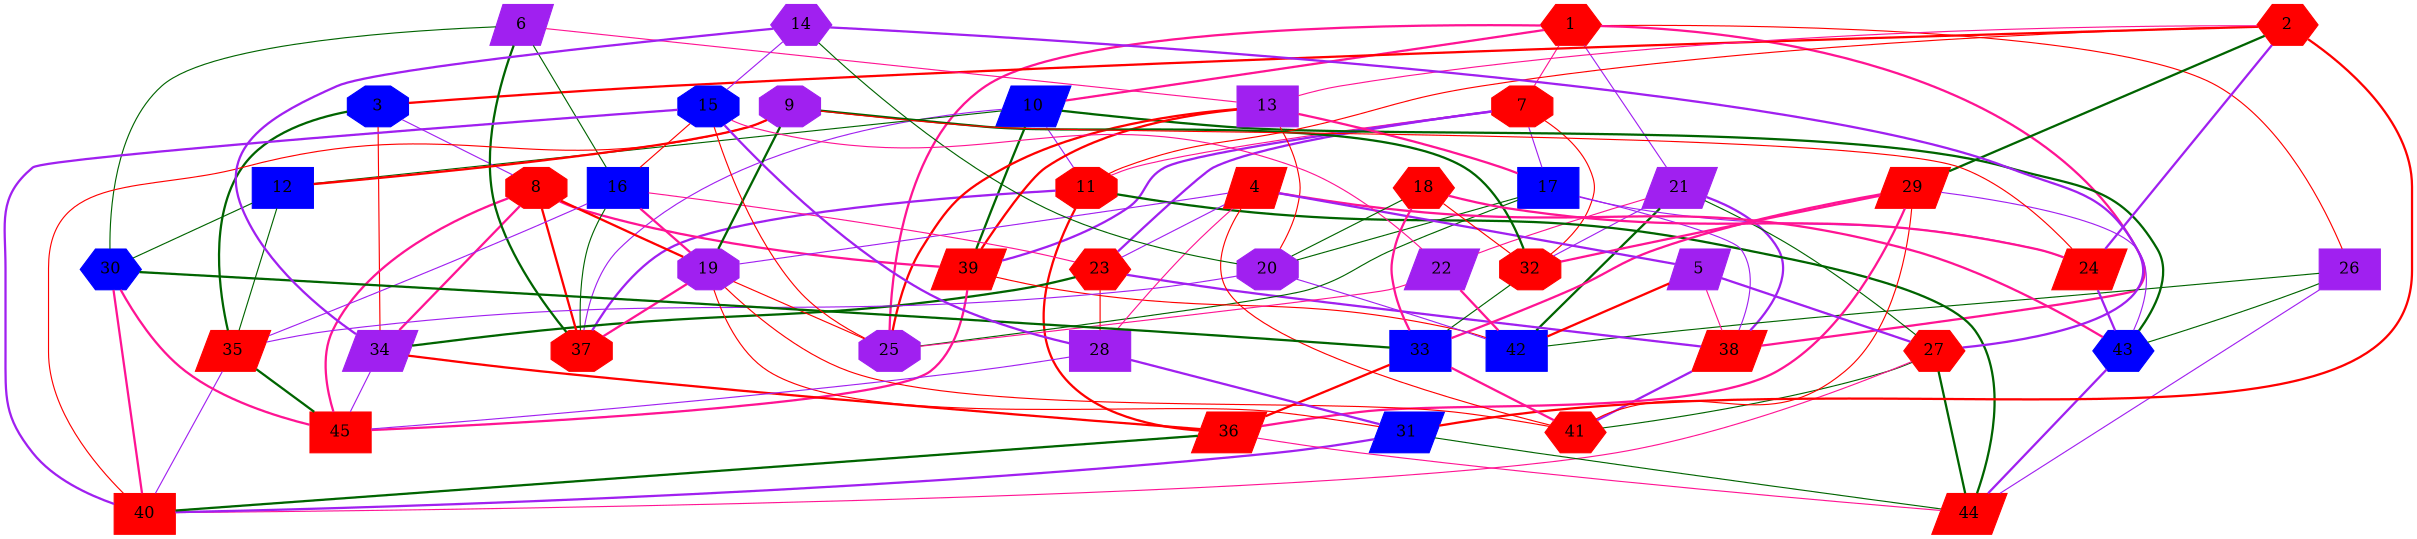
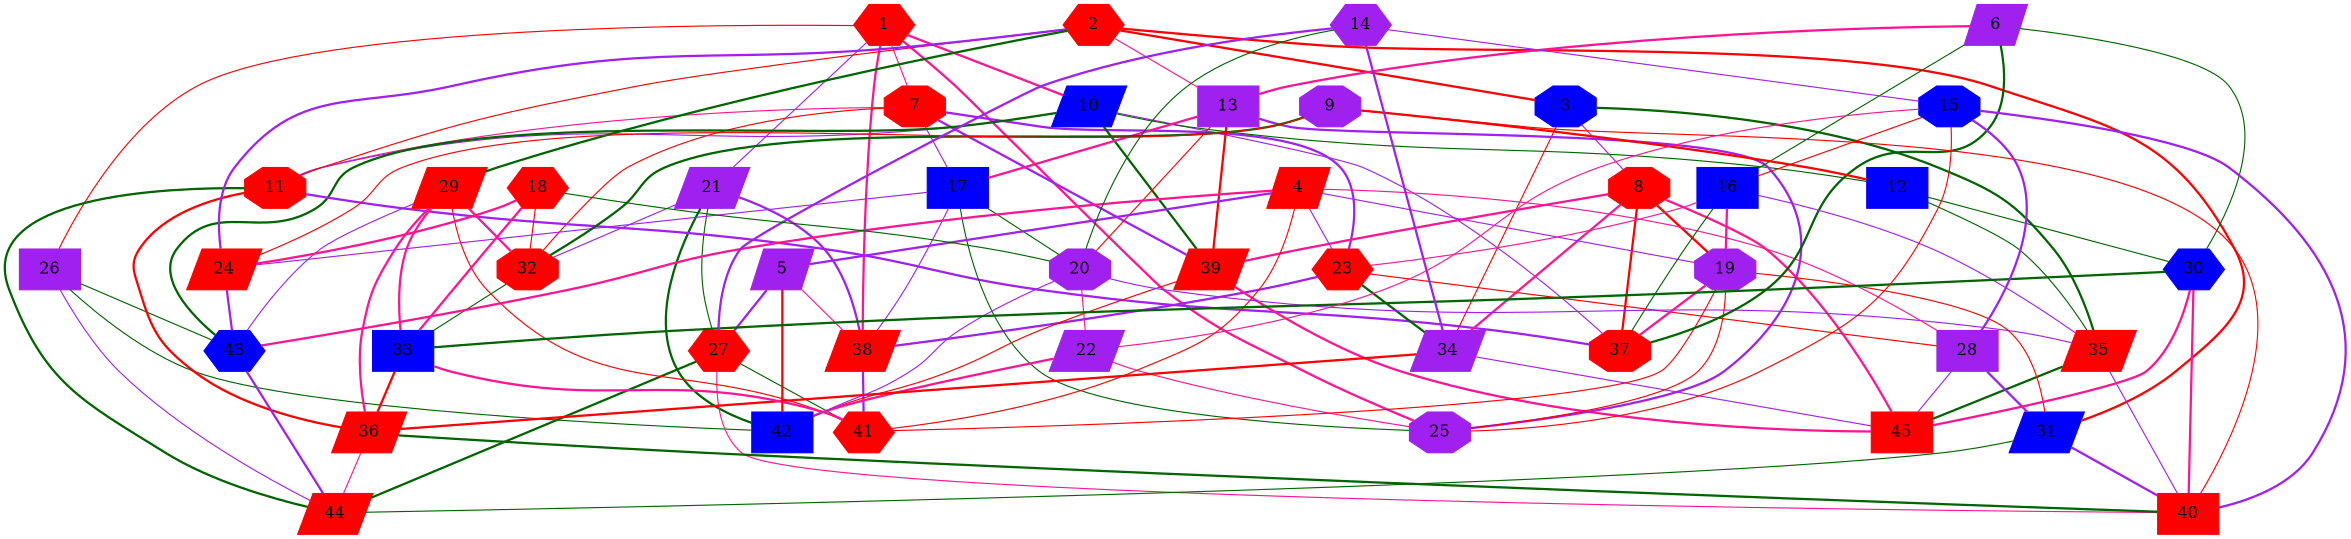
edge "6" -- "13": style solid -> bold
edge "13" -- "25": color red -> purple
edge "9" -- "19": removed
edge "21" -- "22": now "20" -- "22"
